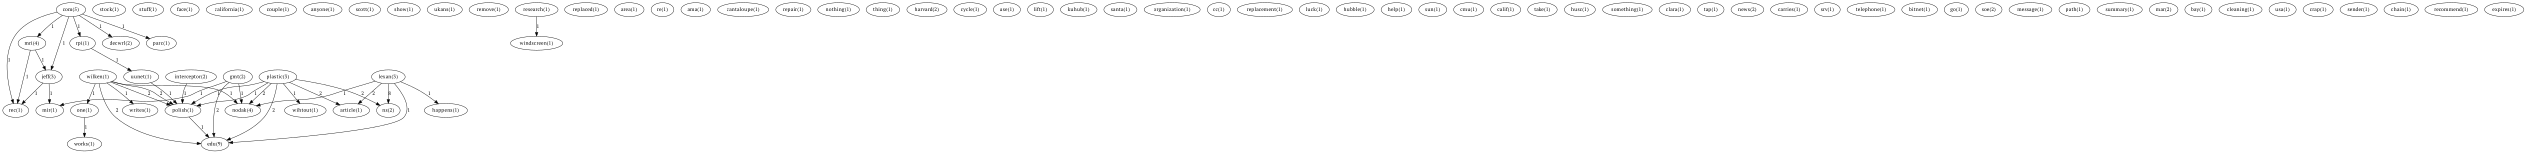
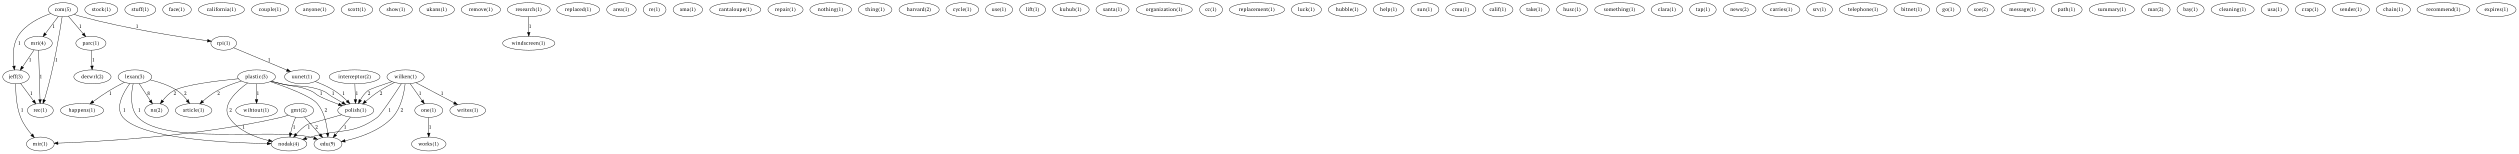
edge "com(5)" -> "decwrl(2)": now "parc(1)" -> "decwrl(2)"
edge "polish(1)" -> "nodak(4)": added, label "1"
